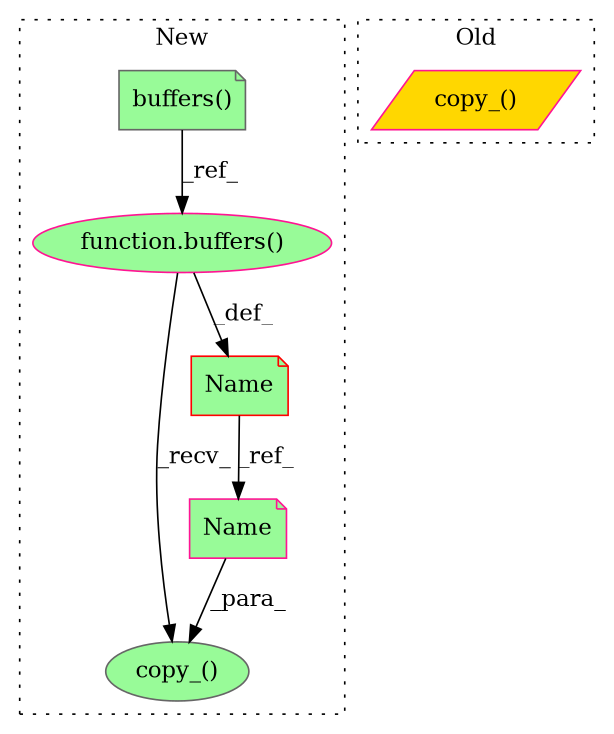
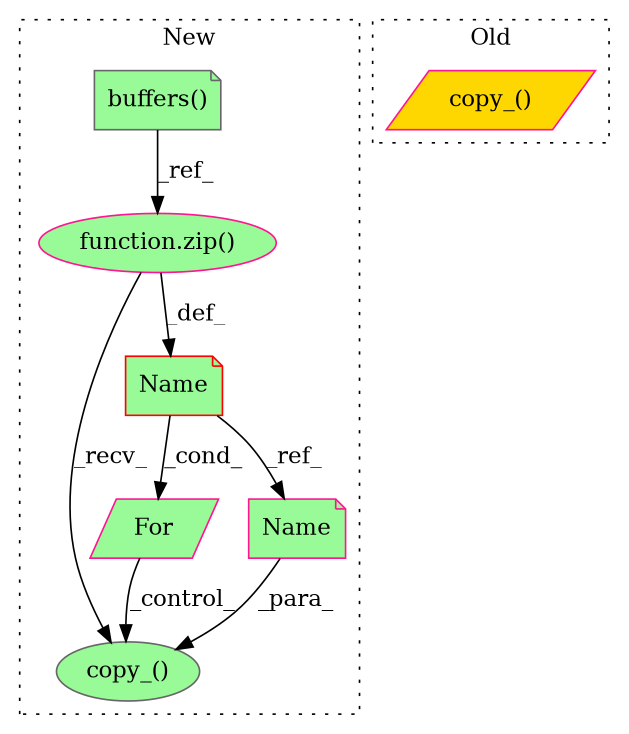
node "function.buffers()": label "function.buffers()" -> "function.zip()"
node "For": added
